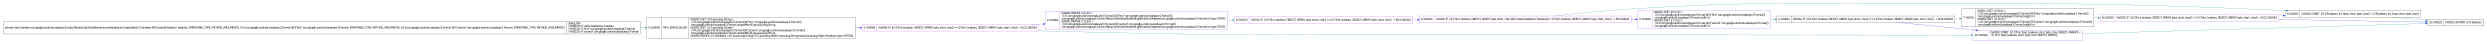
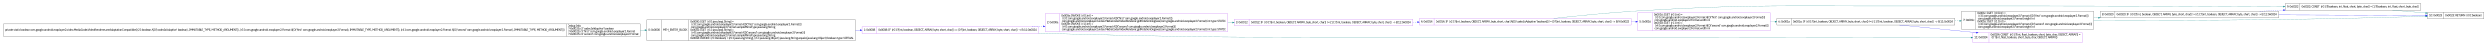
node "8: 0x0020": color purple -> black
edge "11: 0x0024" -> "10: 0x0023": now "7: 0x001c" -> "10: 0x0023"
